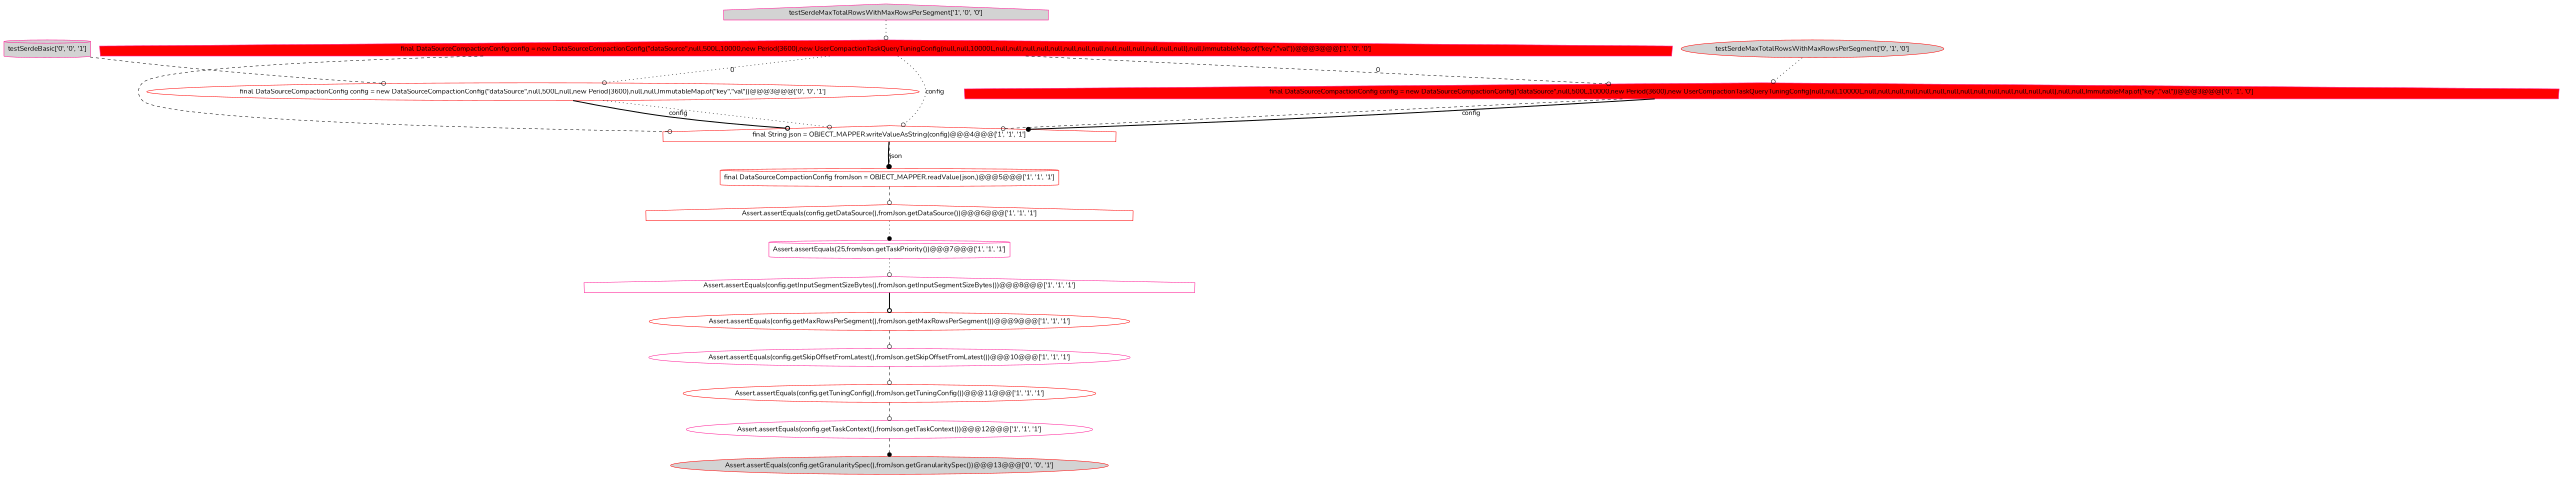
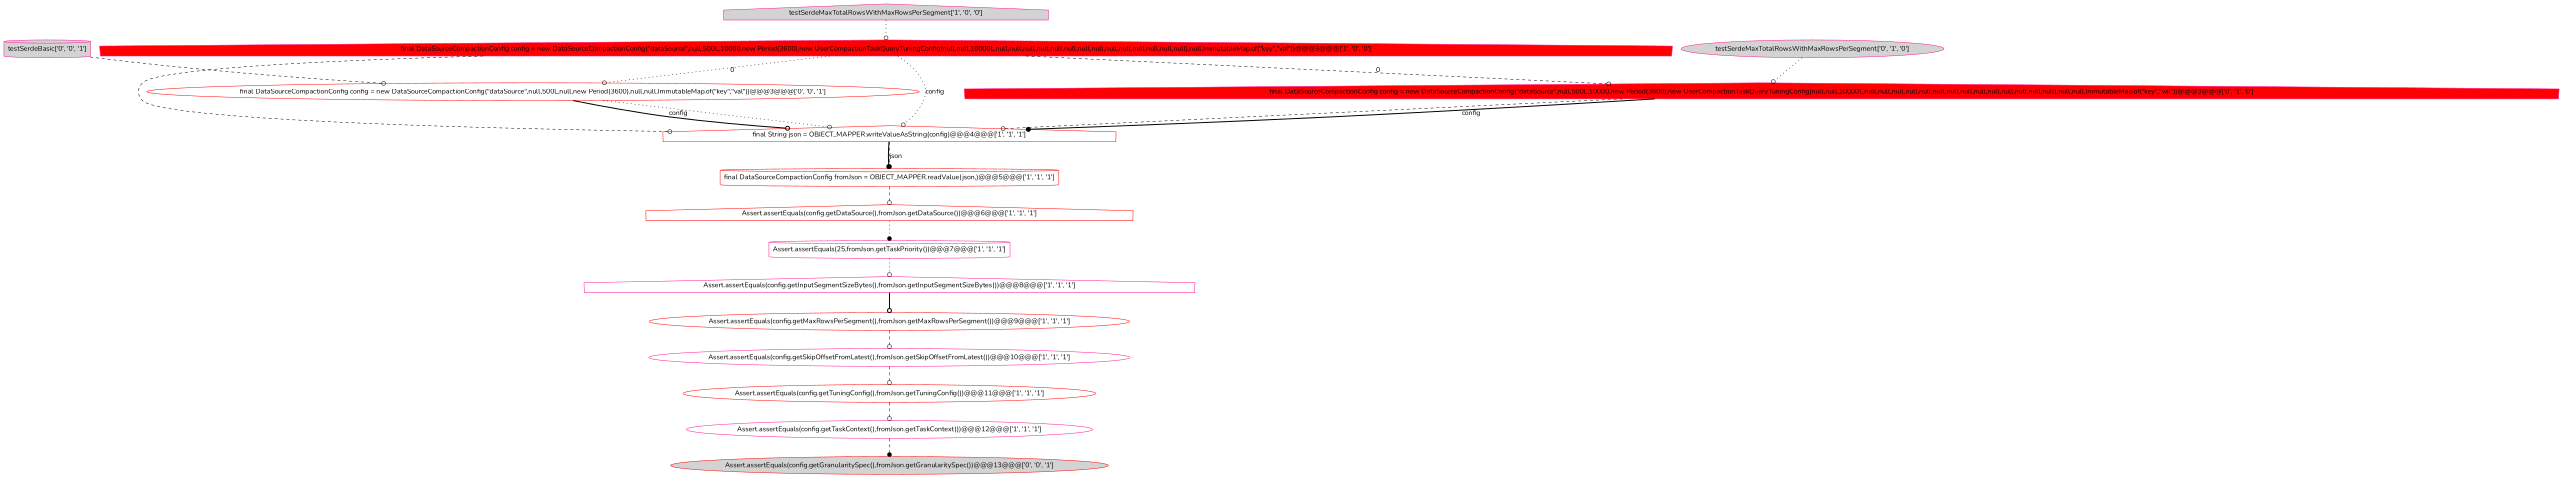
node "testSerdeMaxTotalRowsWithMaxRowsPerSegment['0', '1', '0']": color red -> deeppink
